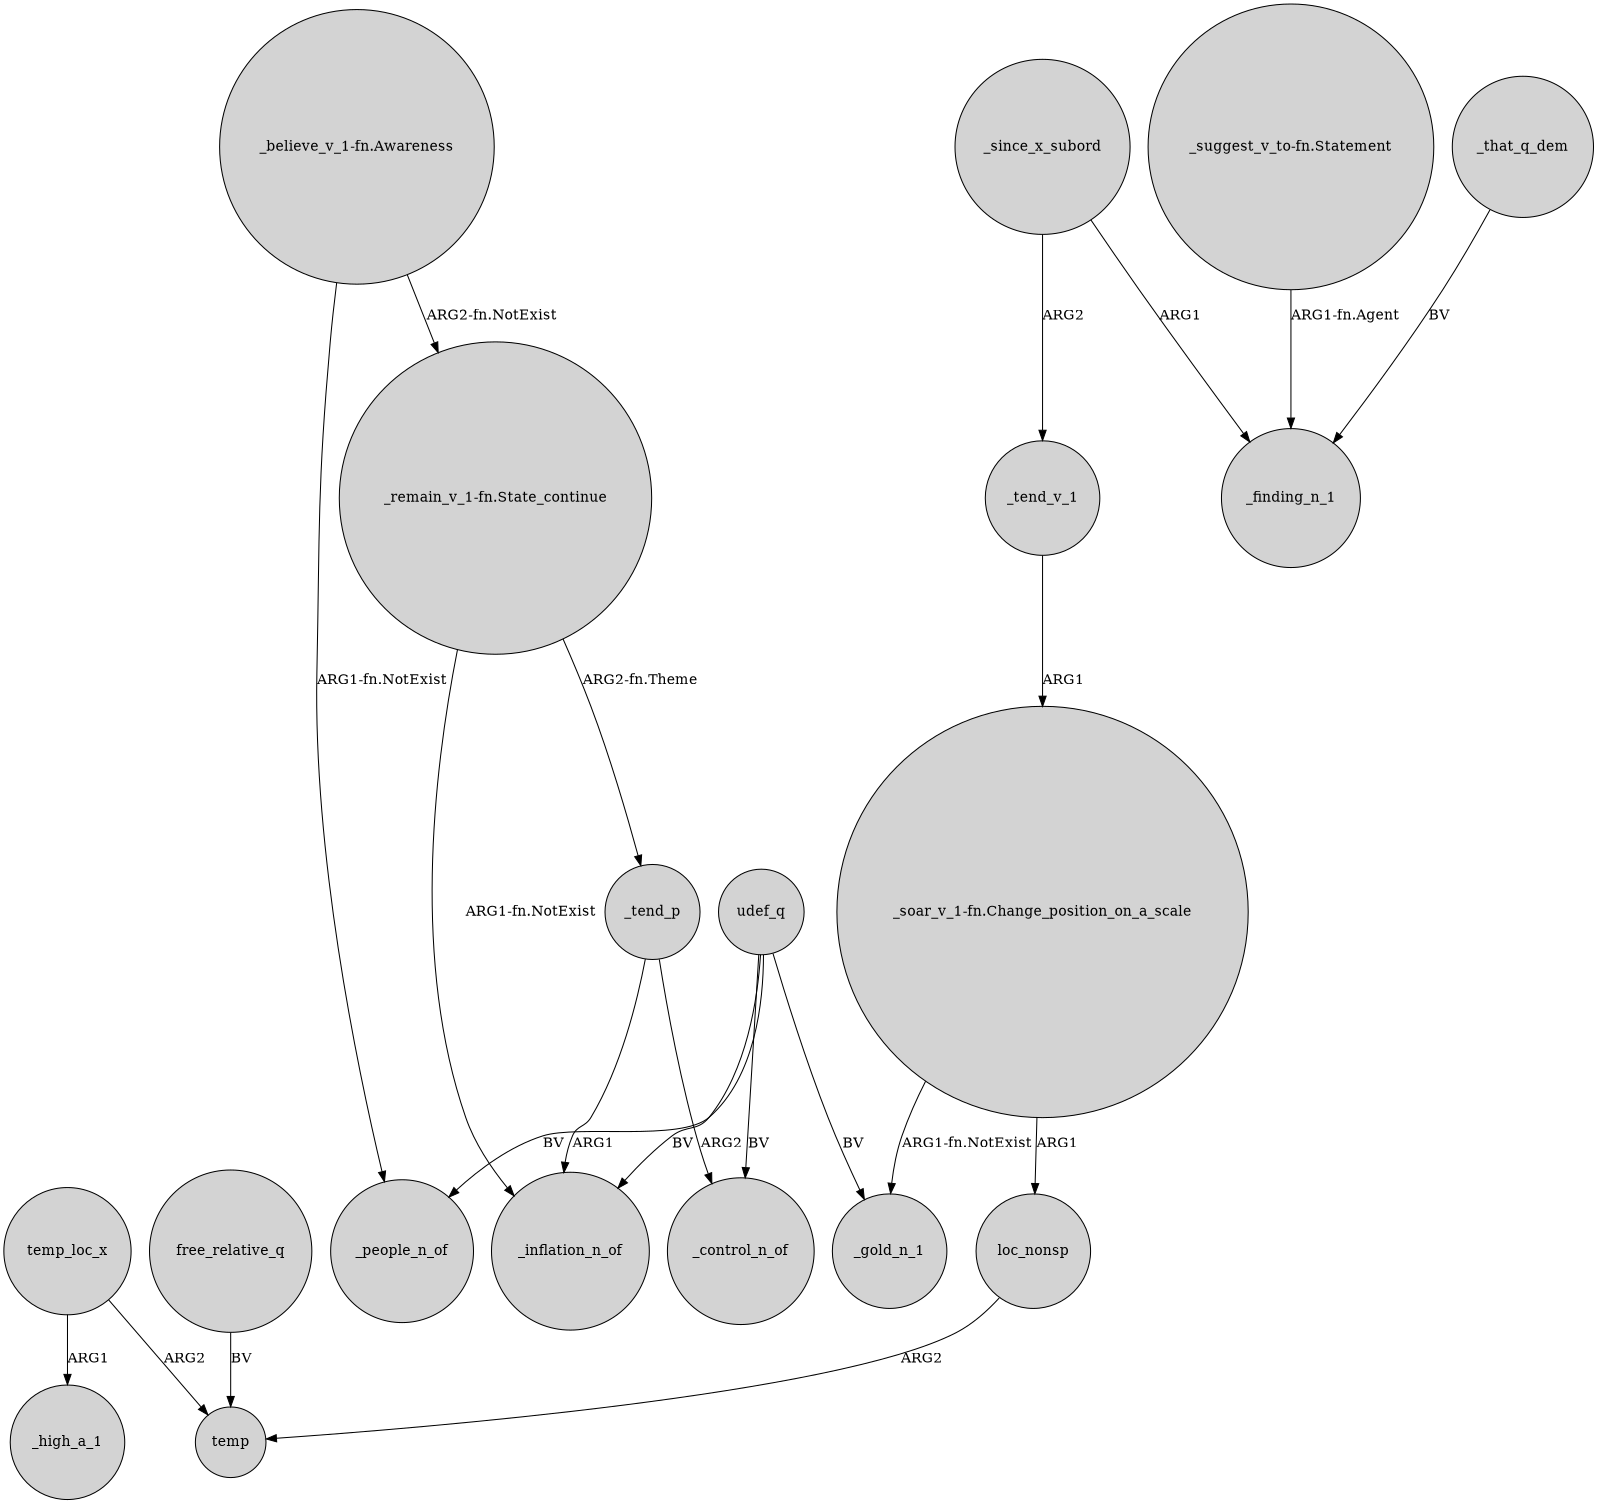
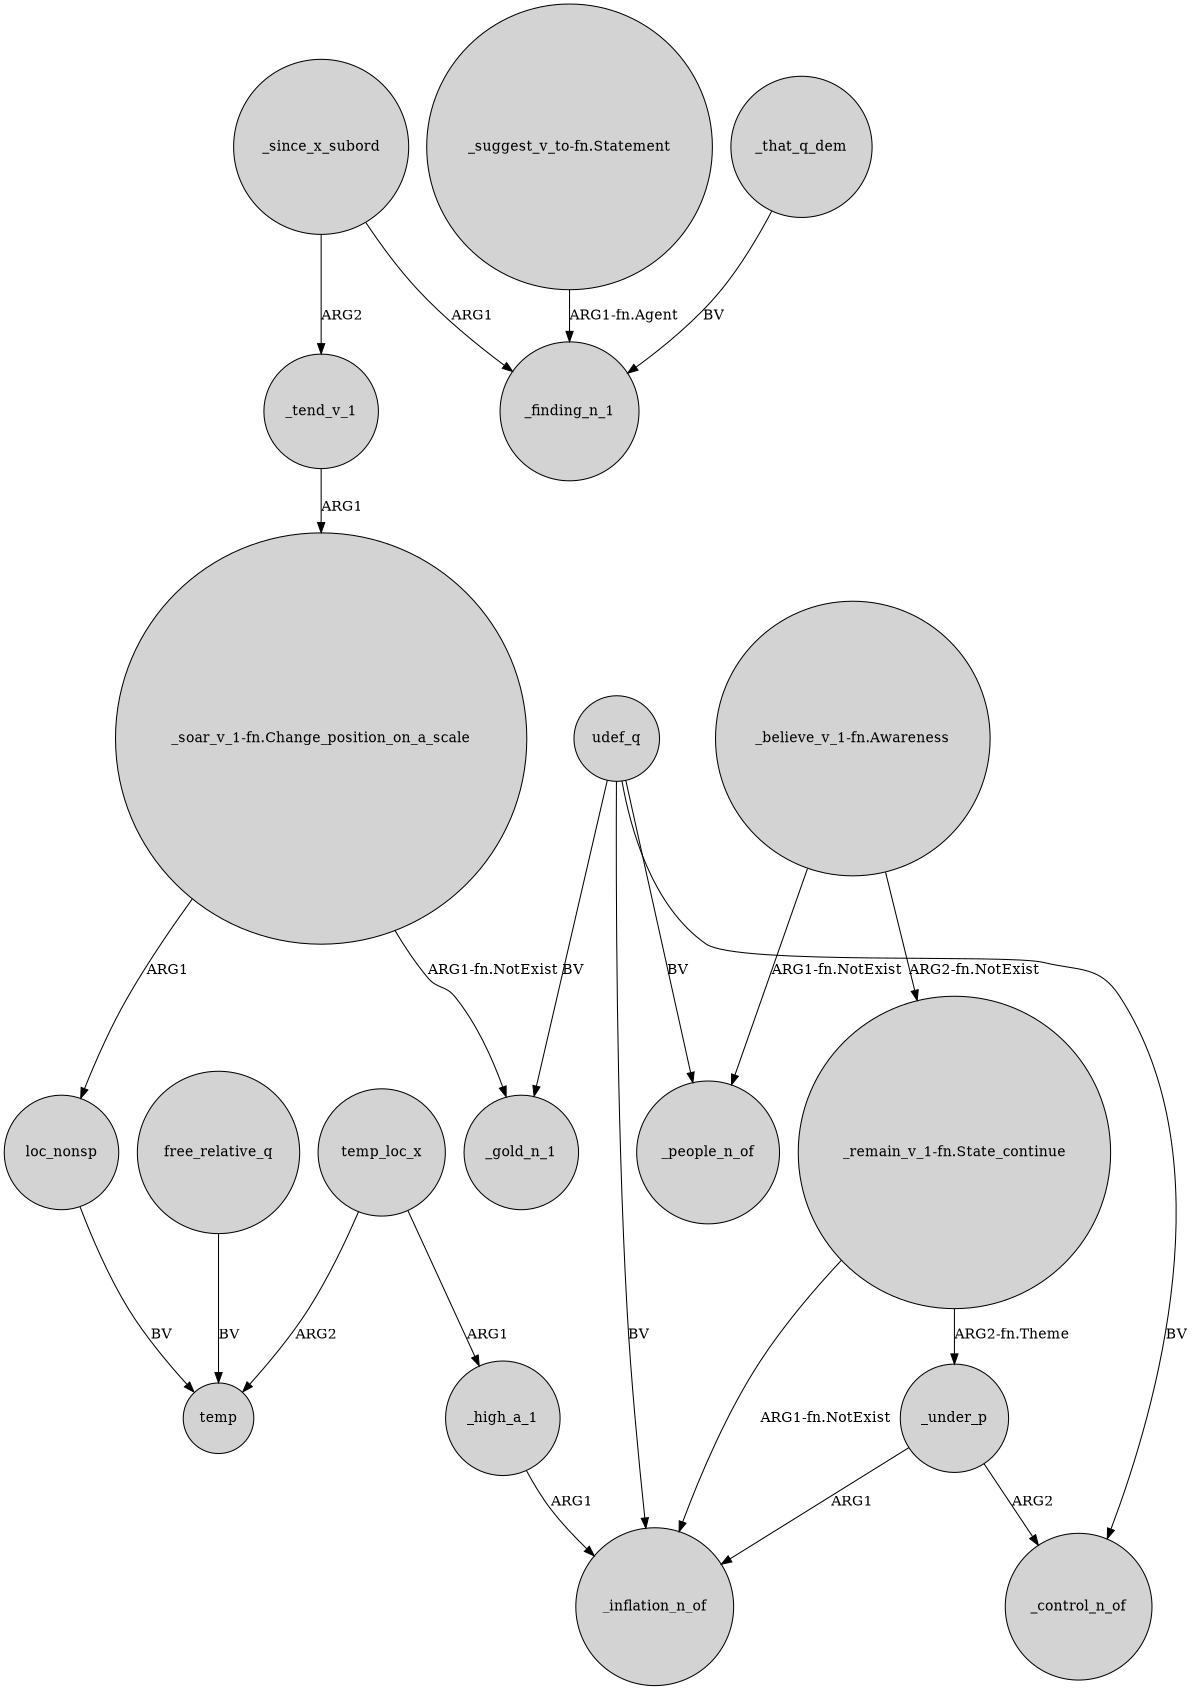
node "_tend_p": label "_tend_p" -> "_under_p"
edge "loc_nonsp" -> "temp": label "ARG2" -> "BV"
edge "_high_a_1" -> "_inflation_n_of": added, label "ARG1"
